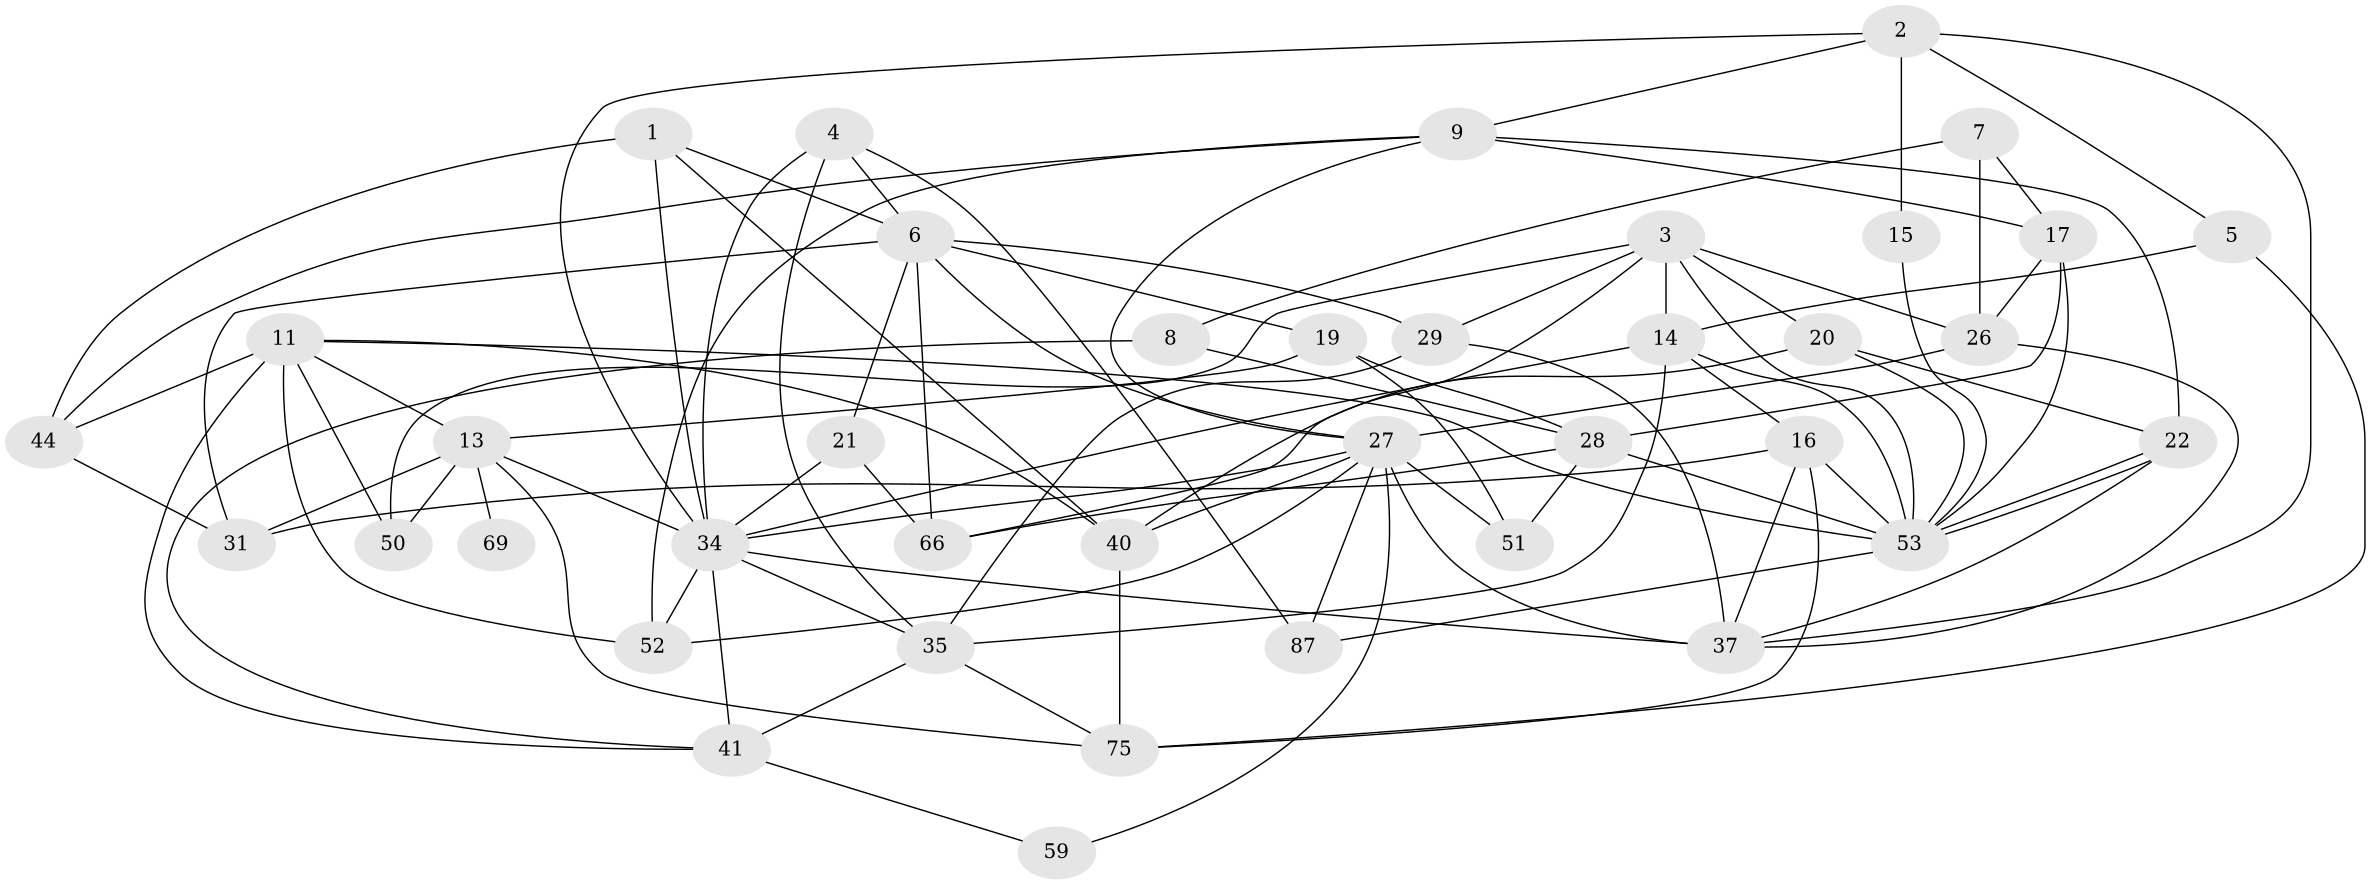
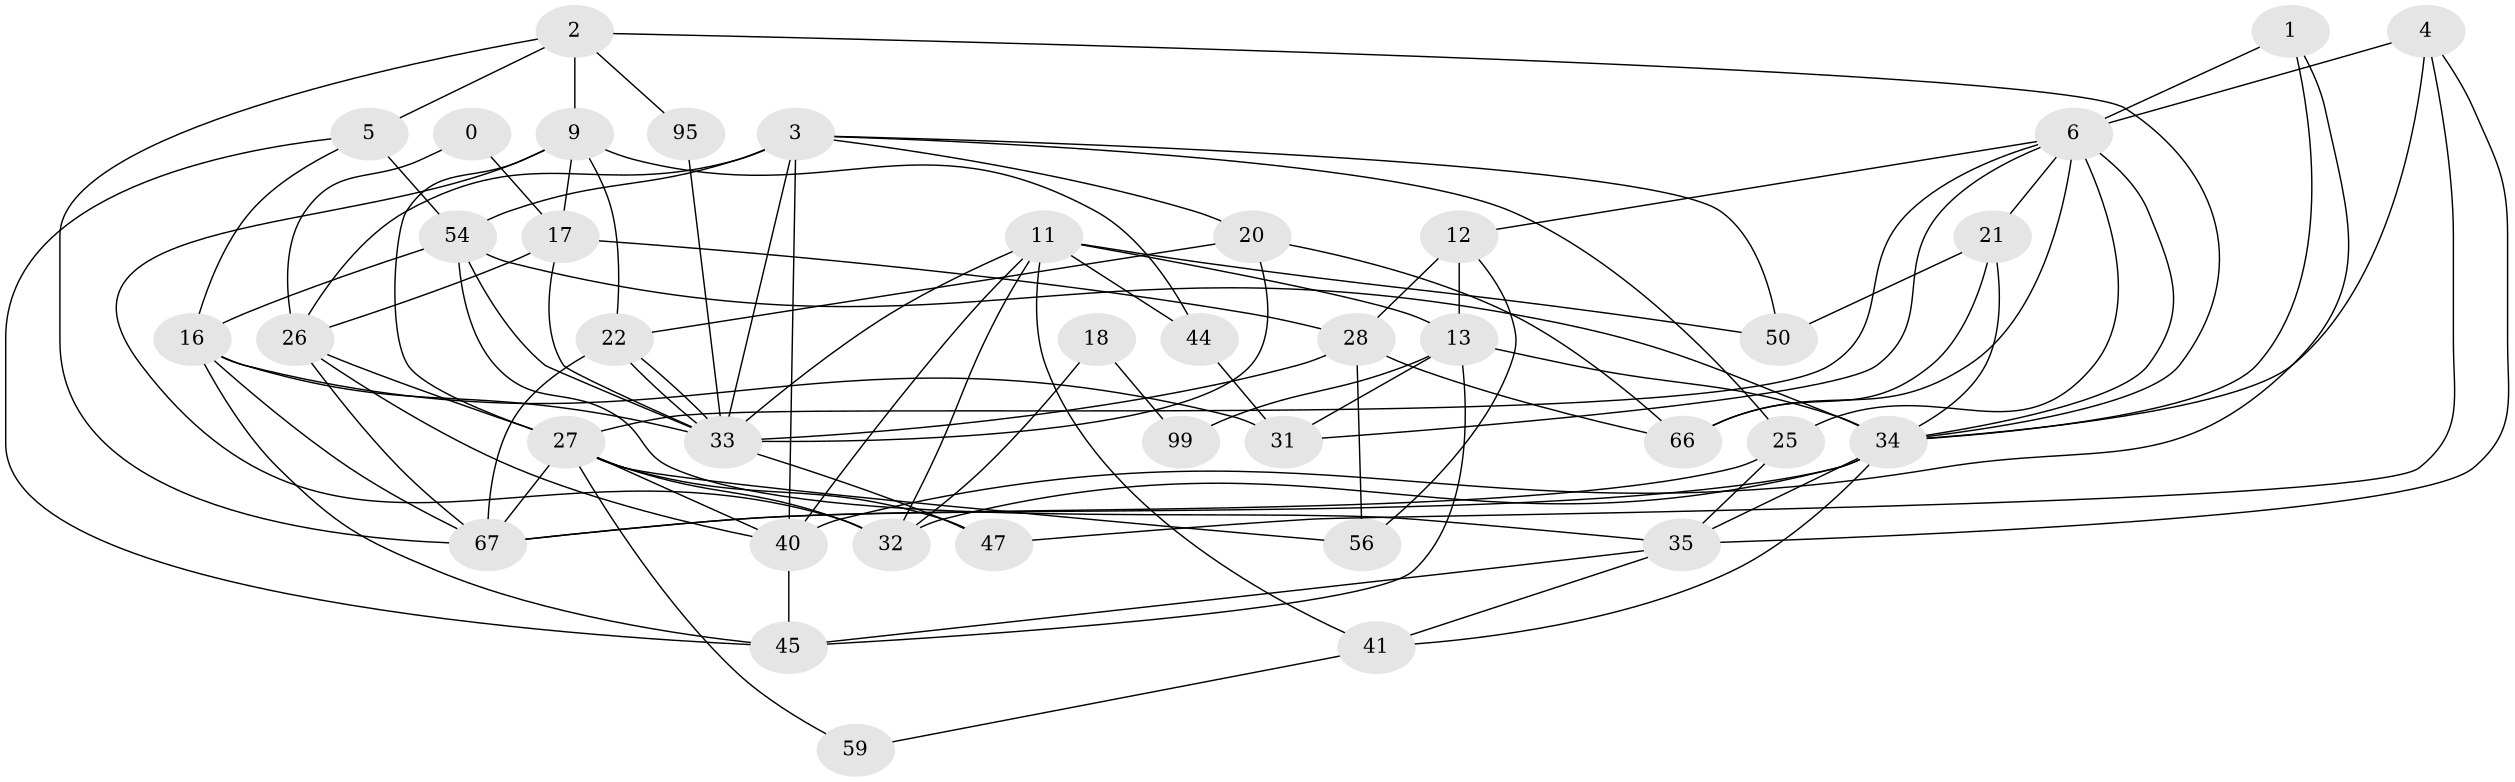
node "7": label "7" -> "0"
edge "5" -- "16": added
edge "1" -- "44": removed
node "15": label "15" -> "95"
node "18": added
node "8": removed
node "19": label "19" -> "12"
node "29": label "29" -> "25"
node "14": label "14" -> "54"
edge "26" -- "40": added
edge "13" -- "50": now "21" -- "50"
edge "27" -- "34": now "6" -- "34"
node "69": label "69" -> "99"
node "51": label "51" -> "56"
node "53": label "53" -> "33"
node "52": label "52" -> "32"
node "87": label "87" -> "47"
node "37": label "37" -> "67"
node "75": label "75" -> "45"
